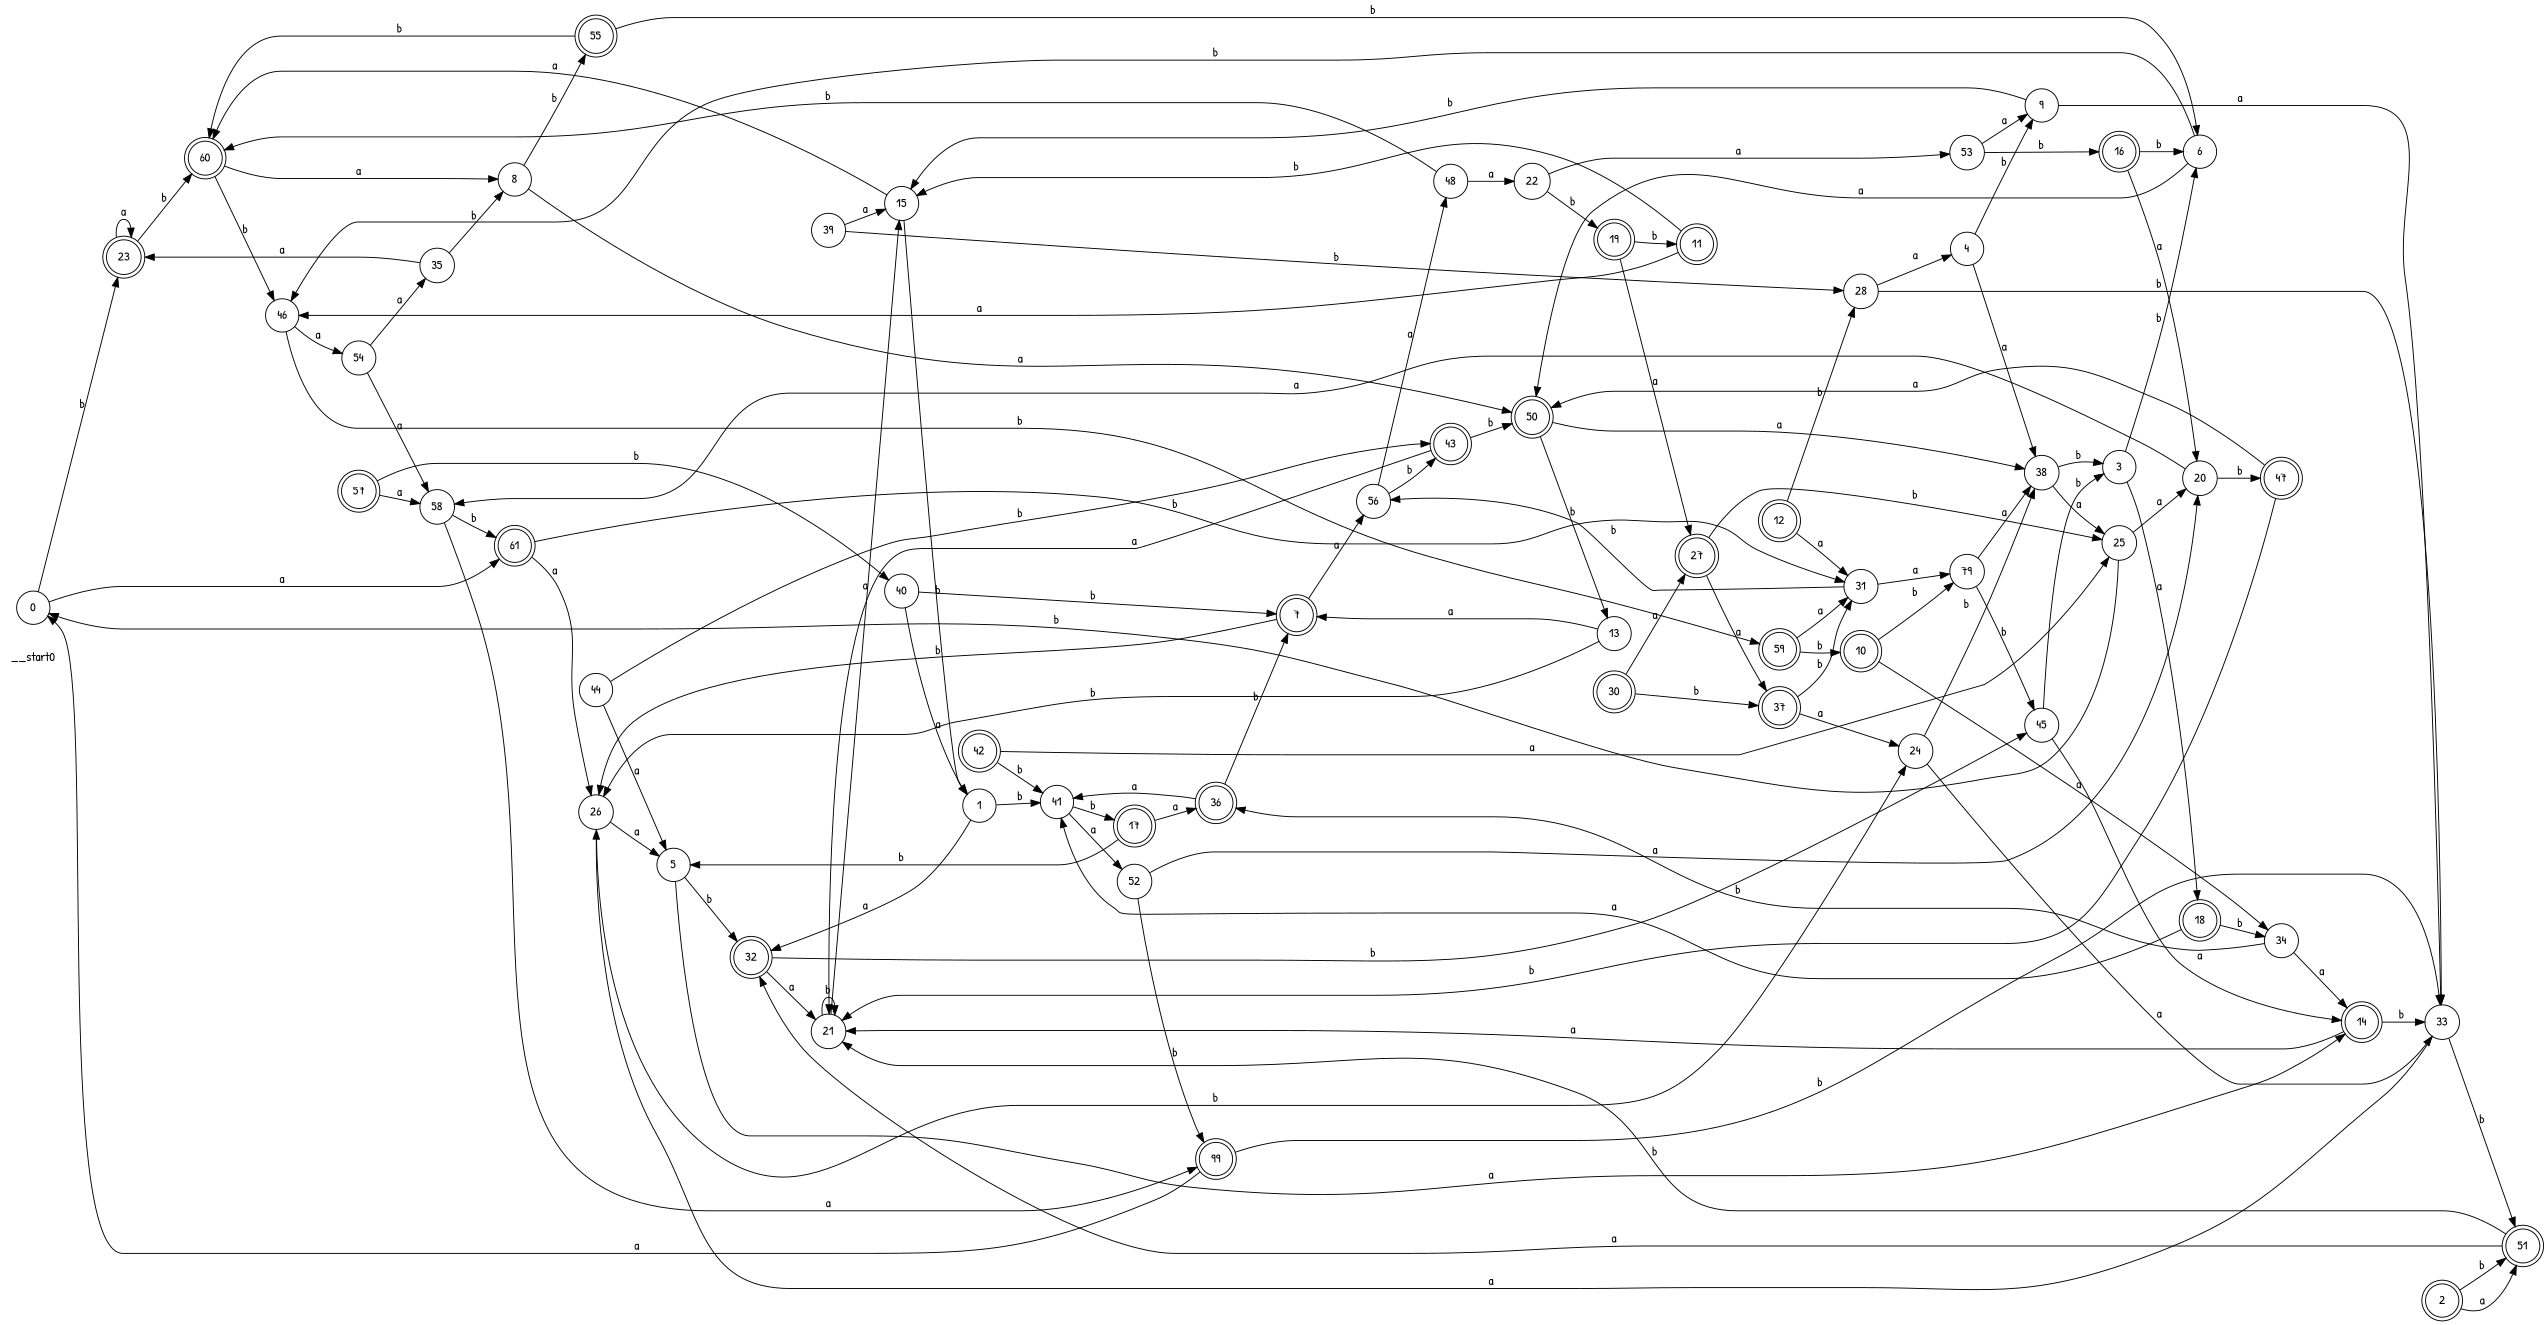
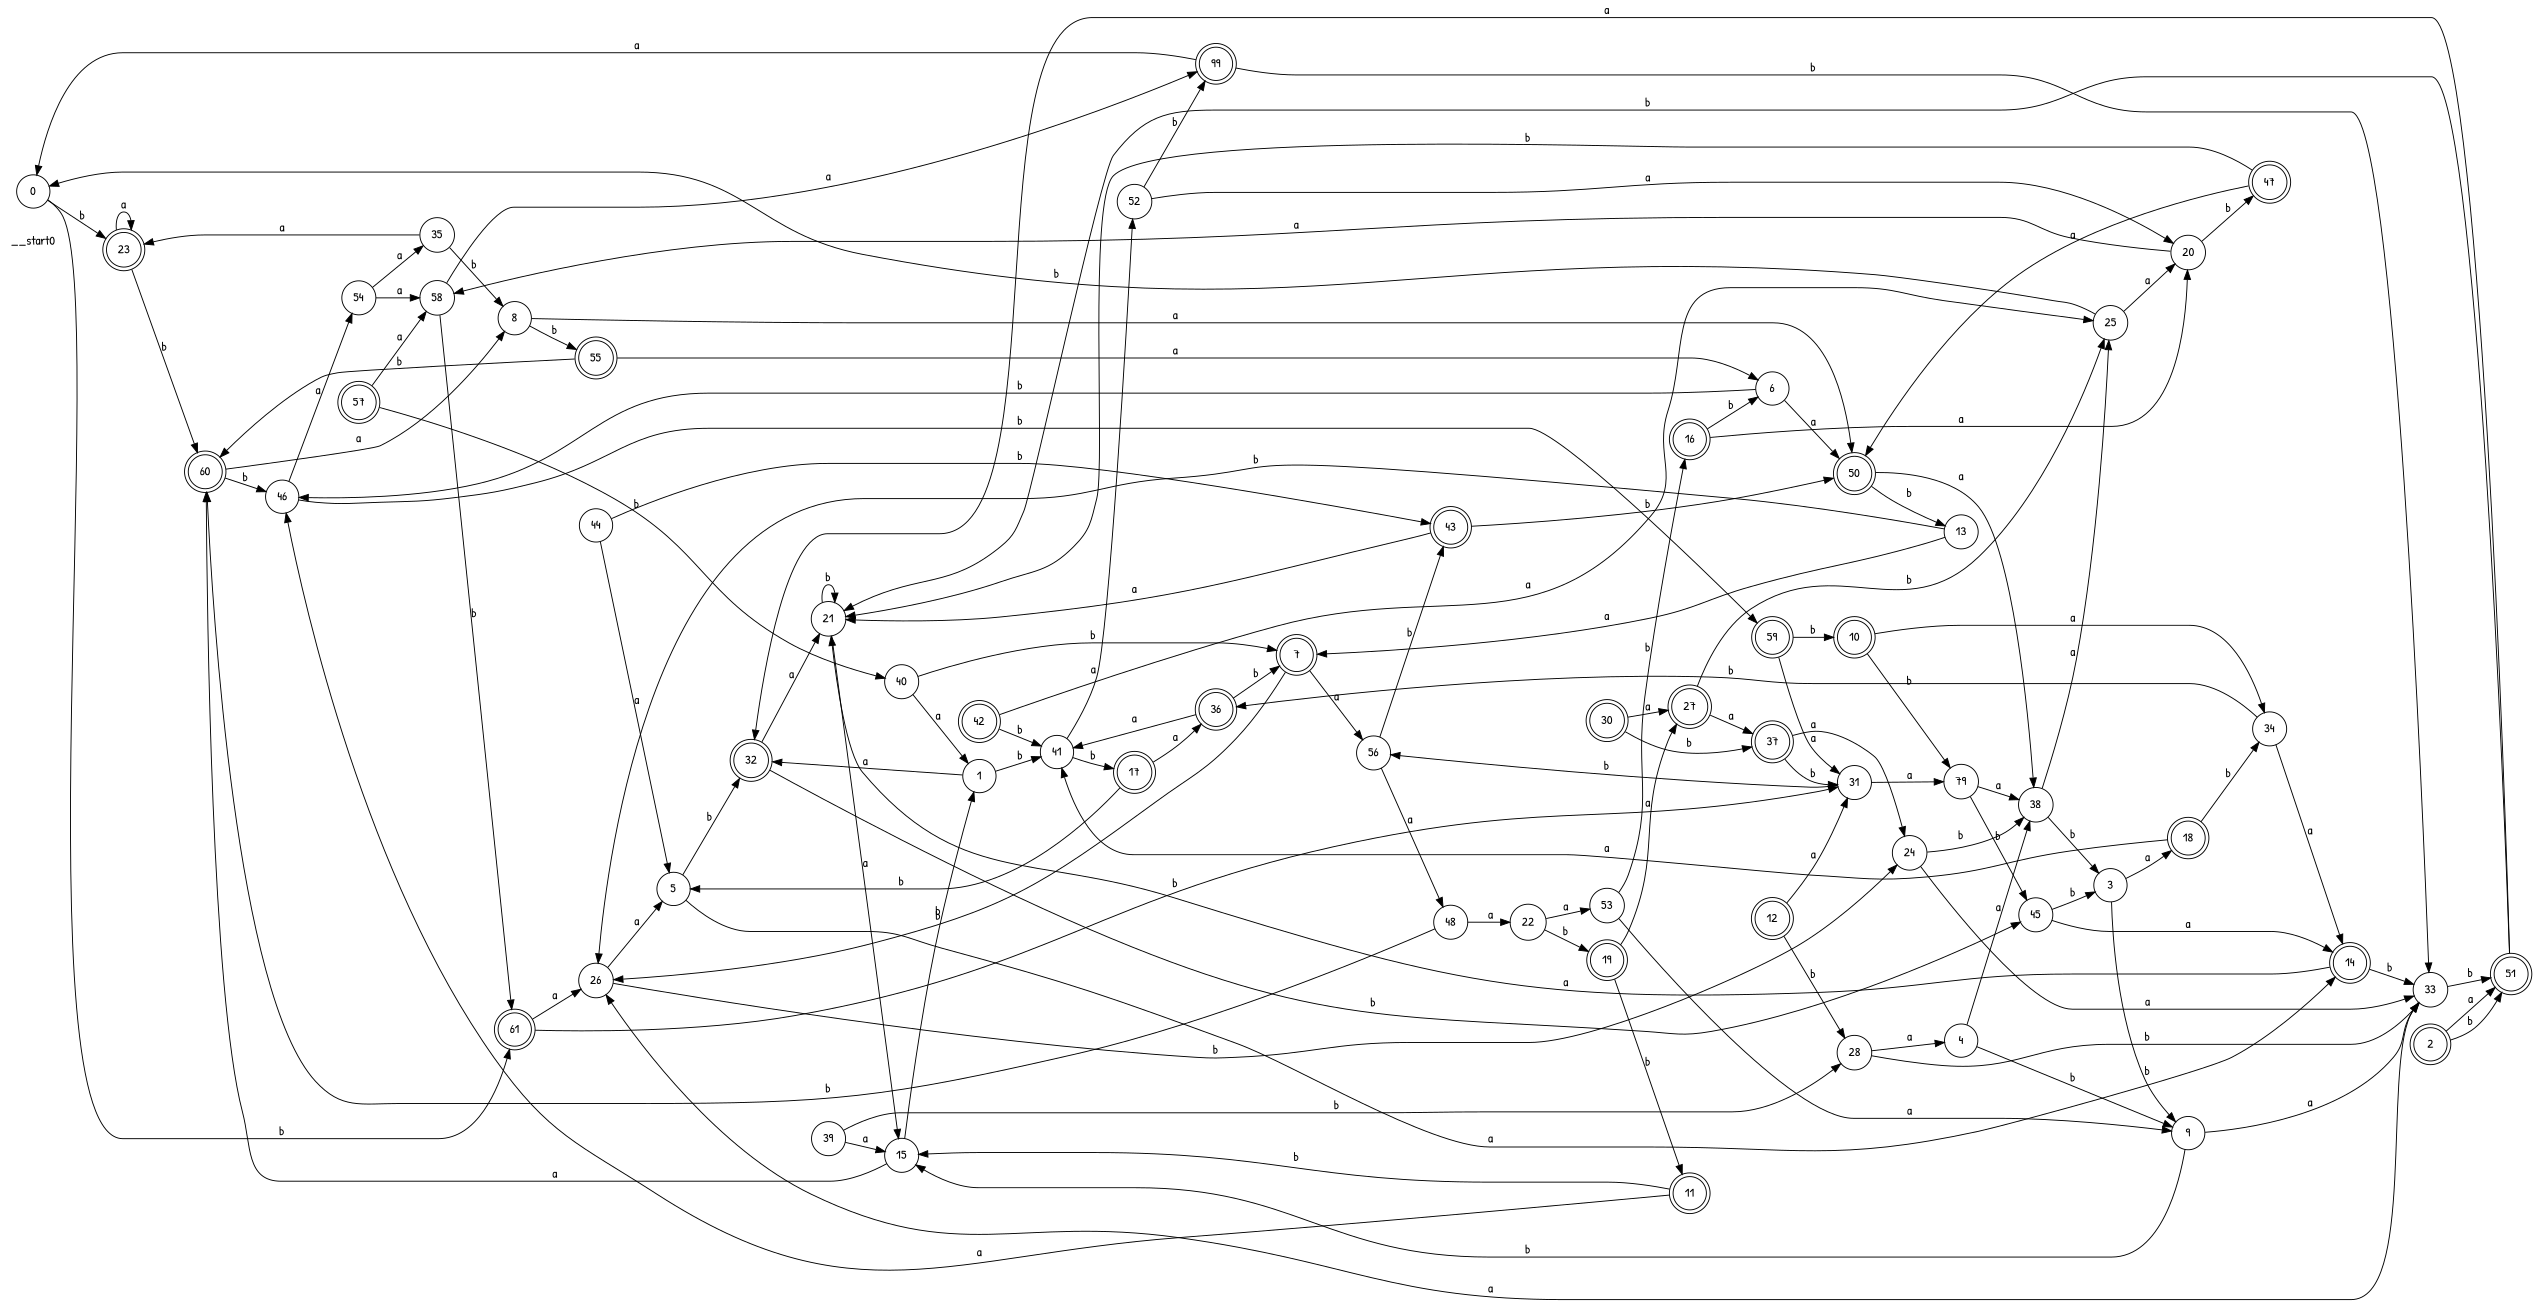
edge "55" -> "6": label "b" -> "a"
edge "3" -> "6": now "3" -> "9"
edge "0" -> "61": label "a" -> "b"
